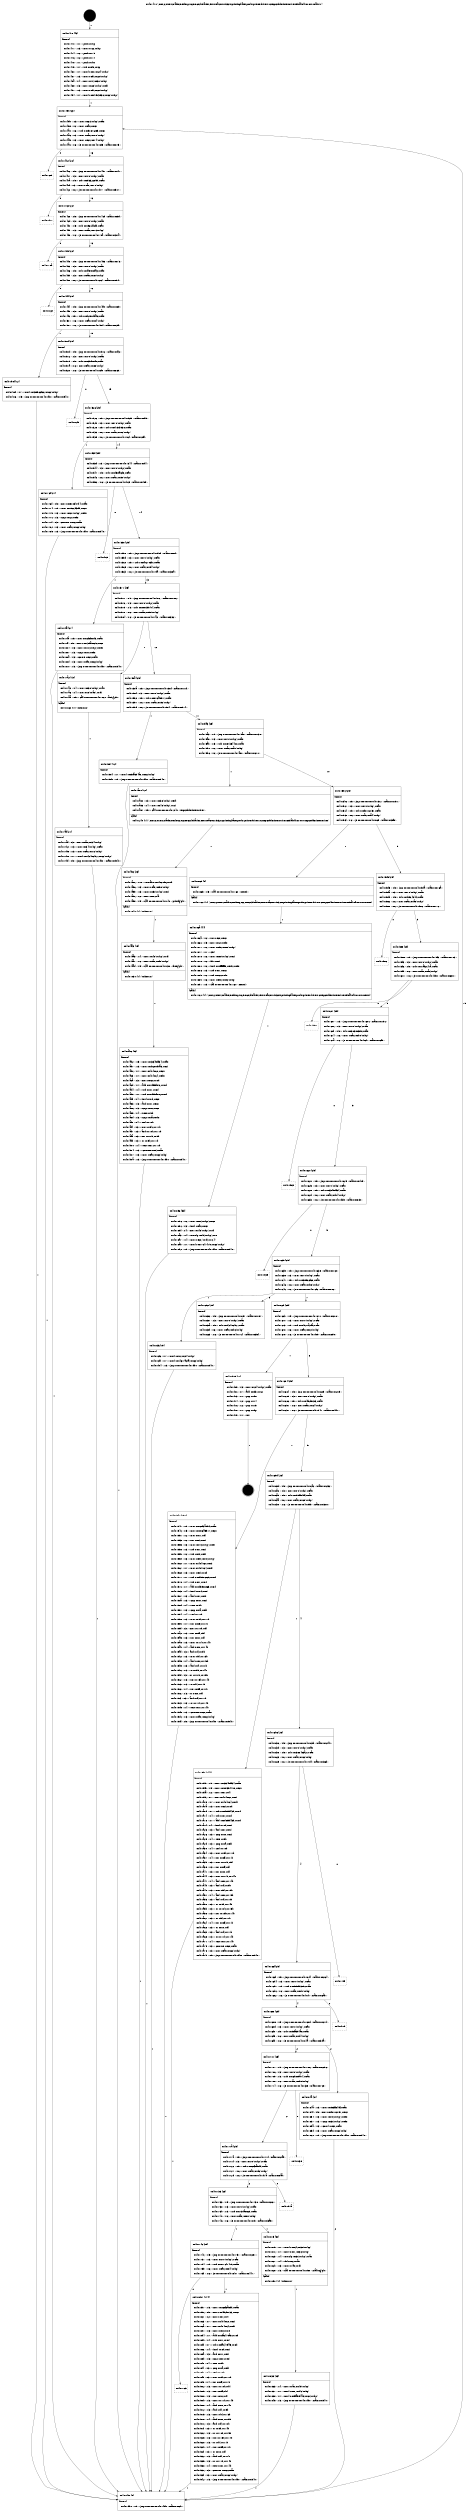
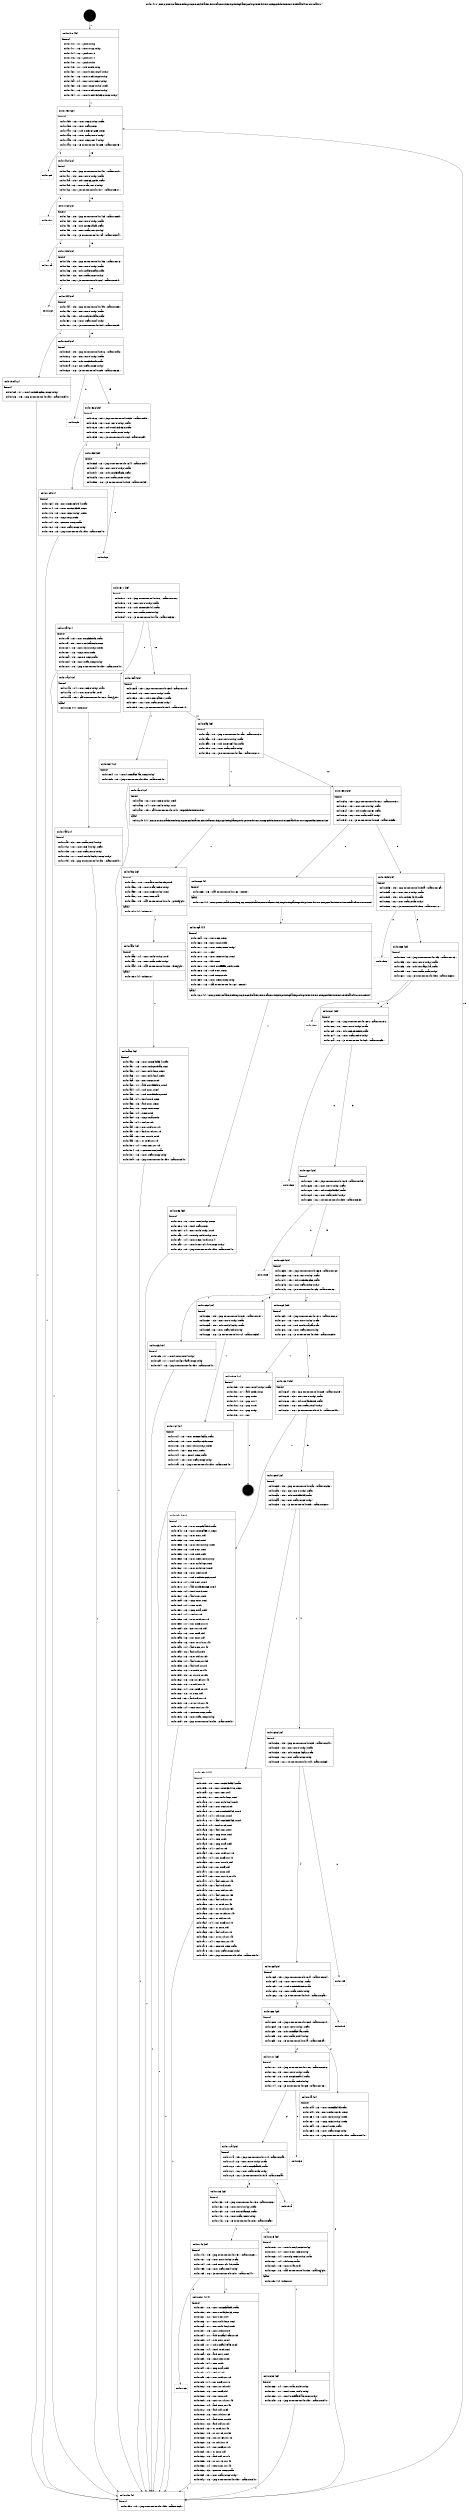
node "0x401558 [25]": removed
node "0x4017c4 [27]": added
